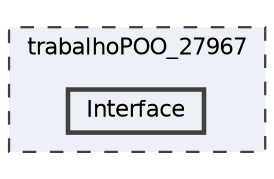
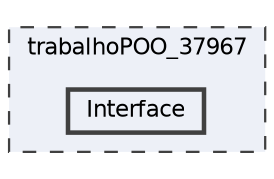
cluster "trabalhoPOO_27967": label "trabalhoPOO_27967" -> "trabalhoPOO_37967"
